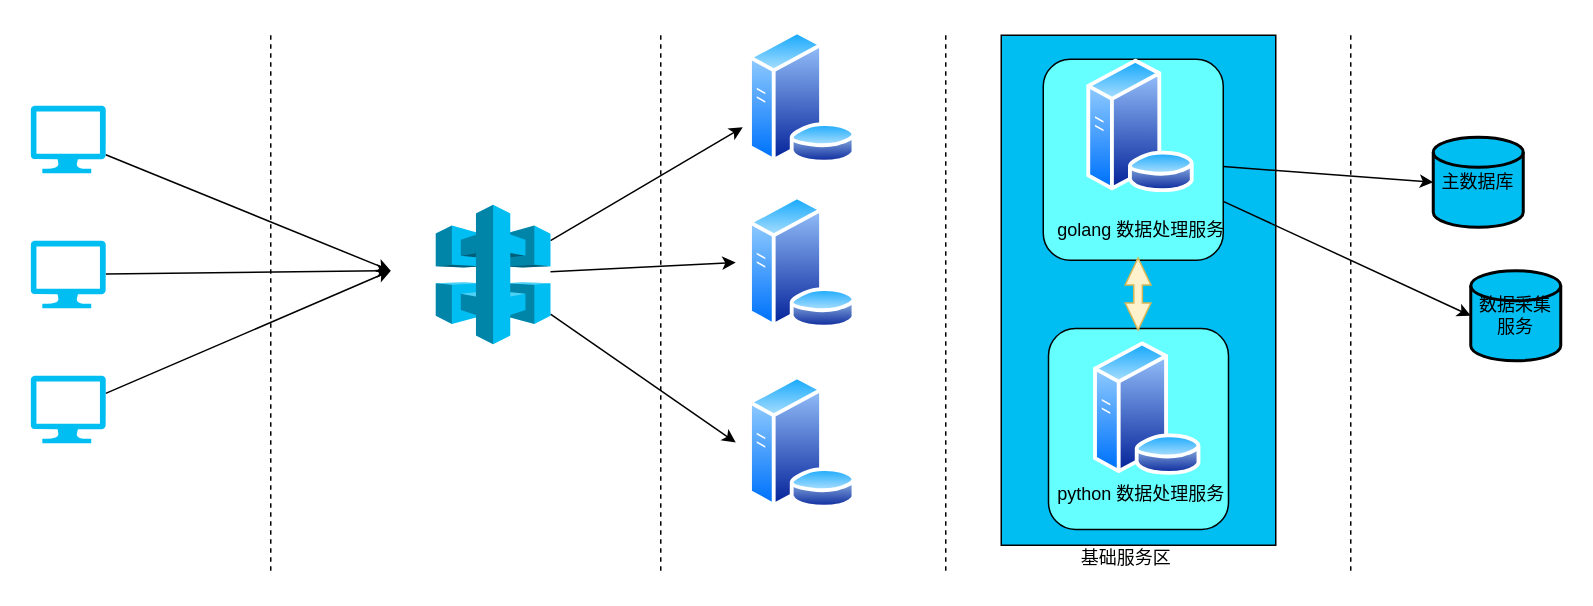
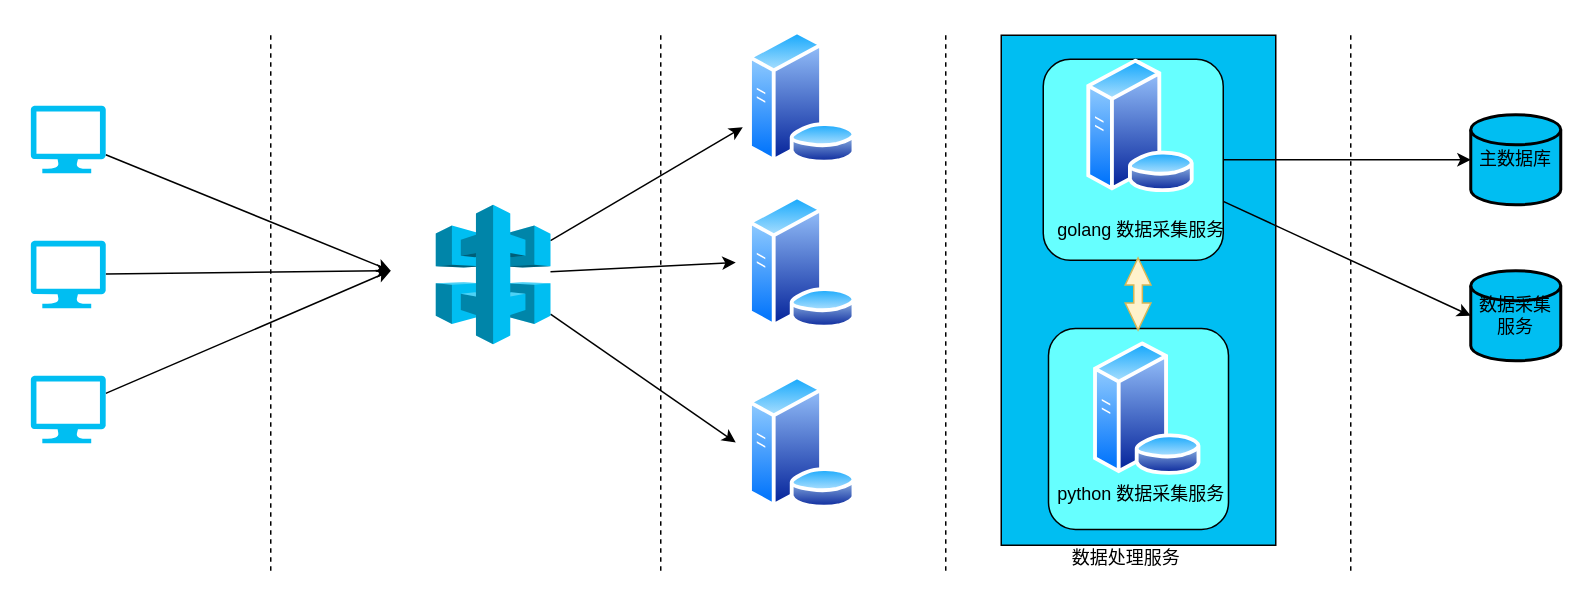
node "主数据库": moved (1478, 182) -> (1516, 160)
node "golang 数据处理服务": label "golang 数据处理服务" -> "golang 数据采集服务"
node "python 数据处理服务": label "python 数据处理服务" -> "python 数据采集服务"
node "基础服务区": label "基础服务区" -> "数据处理服务"
